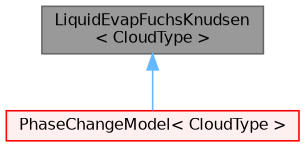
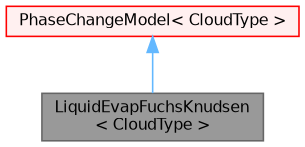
edge "PhaseChangeModel< CloudType >" -> "LiquidEvapFuchsKnudsen < CloudType >": reversed
